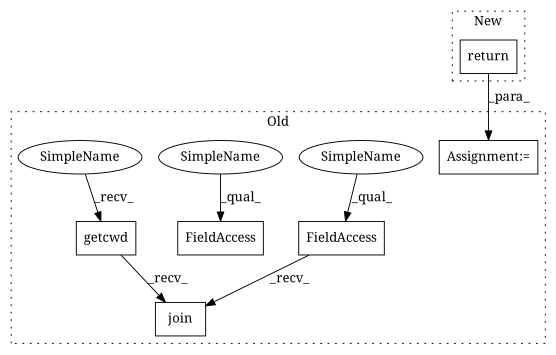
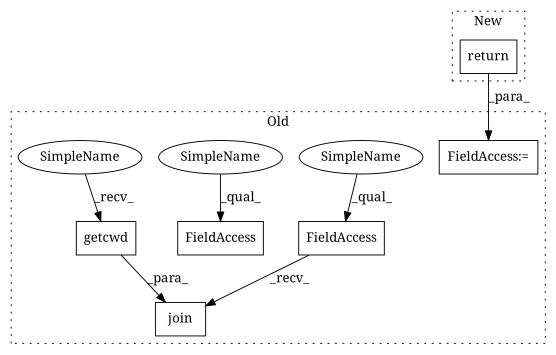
node "Assignment:=": label "Assignment:=" -> "FieldAccess:="
edge "getcwd" -> "join": label "_recv_" -> "_para_"
